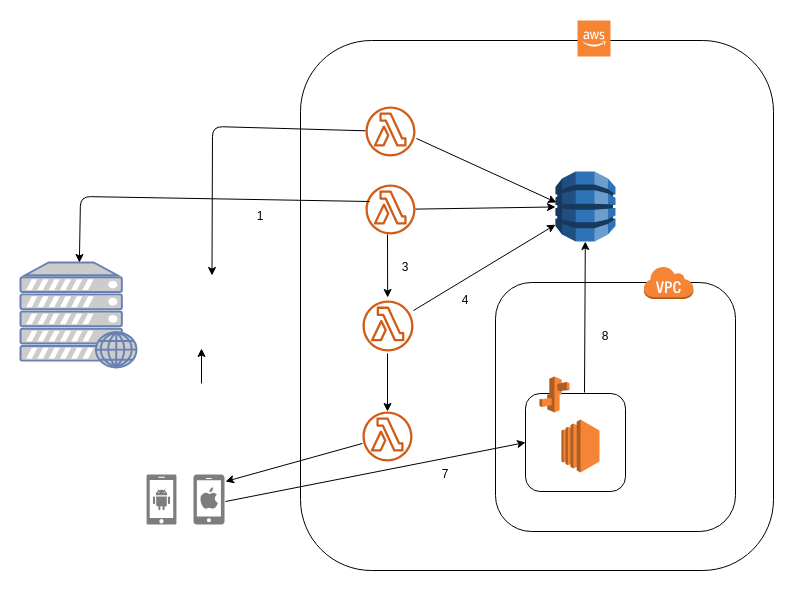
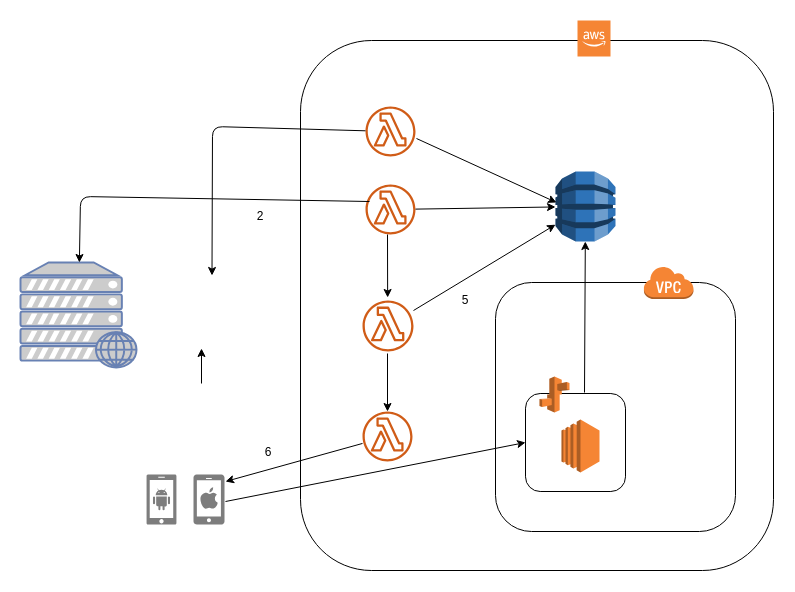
node "1": label "1" -> "2"
node "3": removed
node "4": label "4" -> "5"
node "8": removed
node "6": added
node "7": removed
